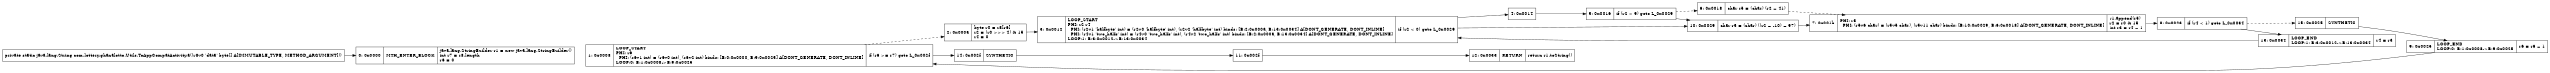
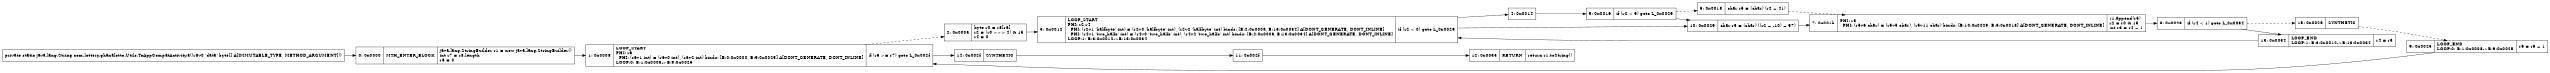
edge "15: 0x0025" -> "9: 0x0025": style solid -> dashed
edge "0: 0x0000" -> "1: 0x0008": added
